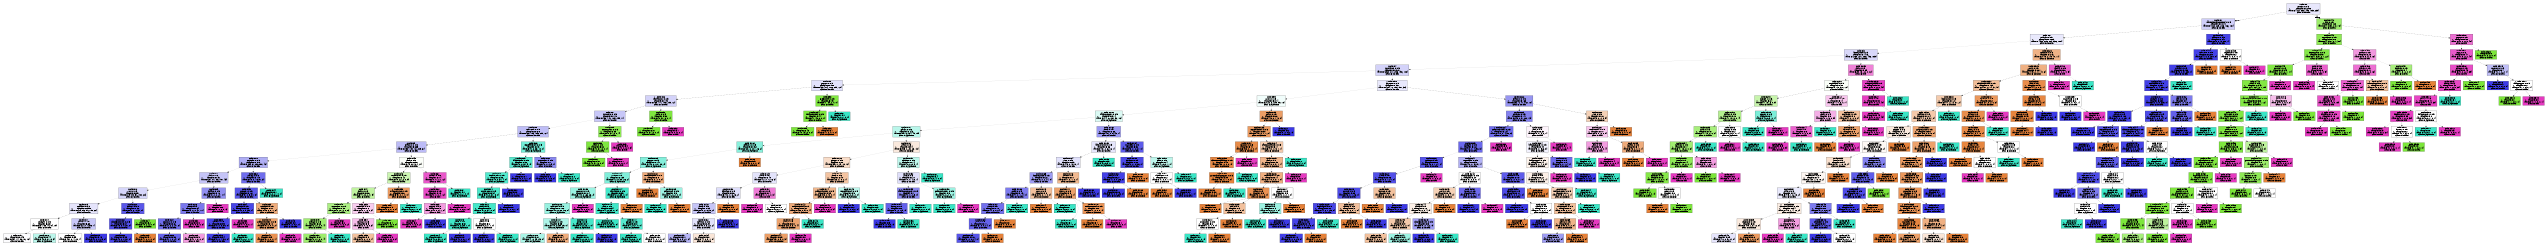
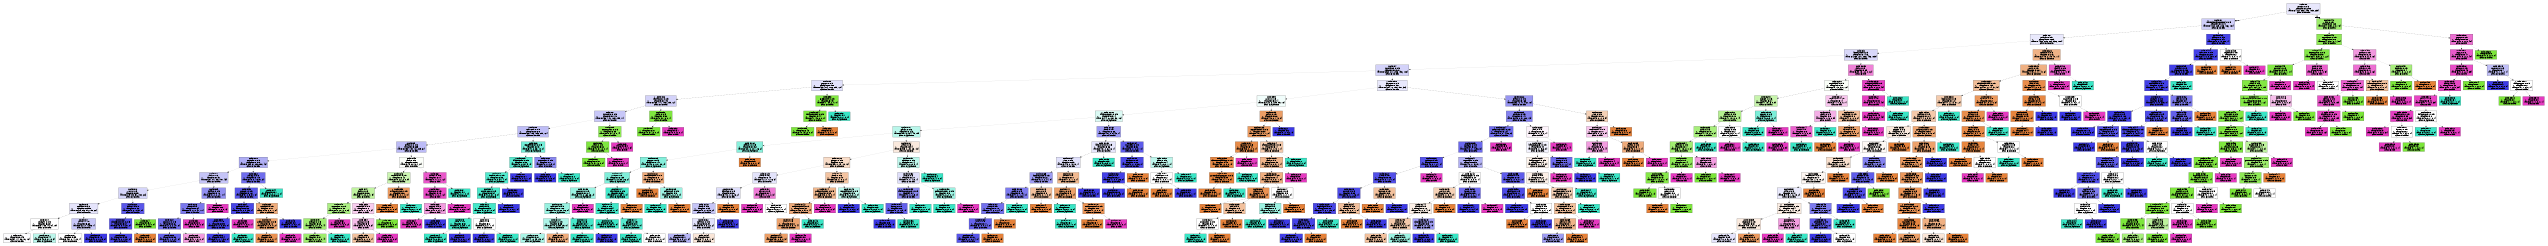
edge "node #177" -> "node #181": now "node #175" -> "node #181"
